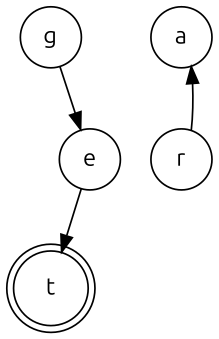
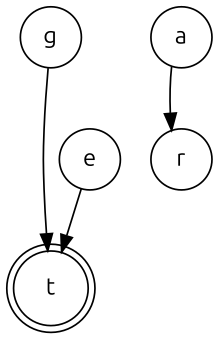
edge "g" -> "e": now "g" -> "t"
edge "r" -> "a": reversed
